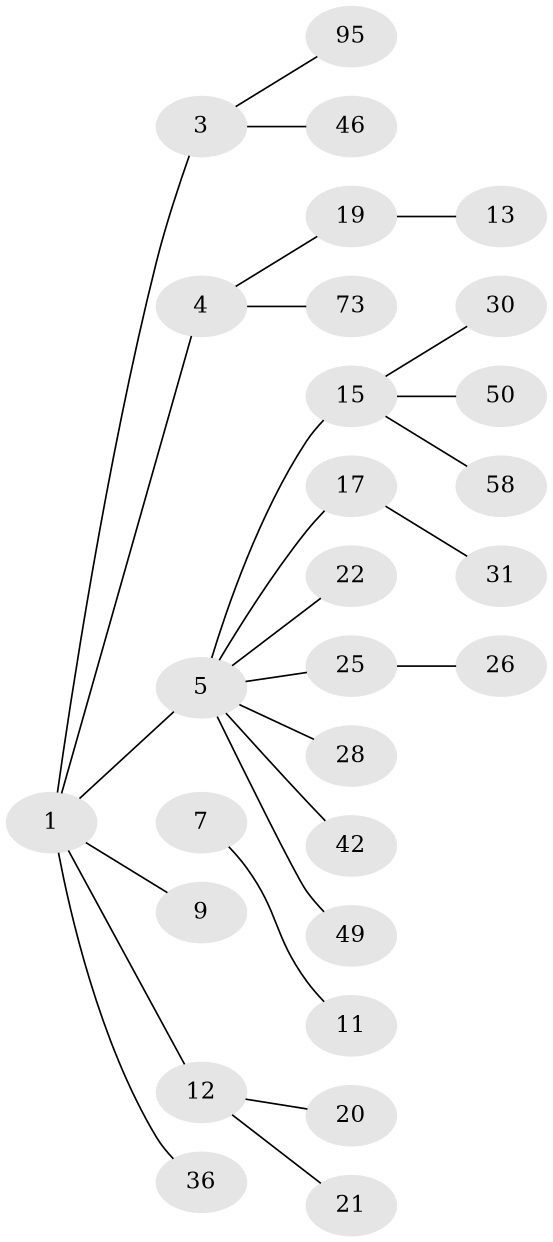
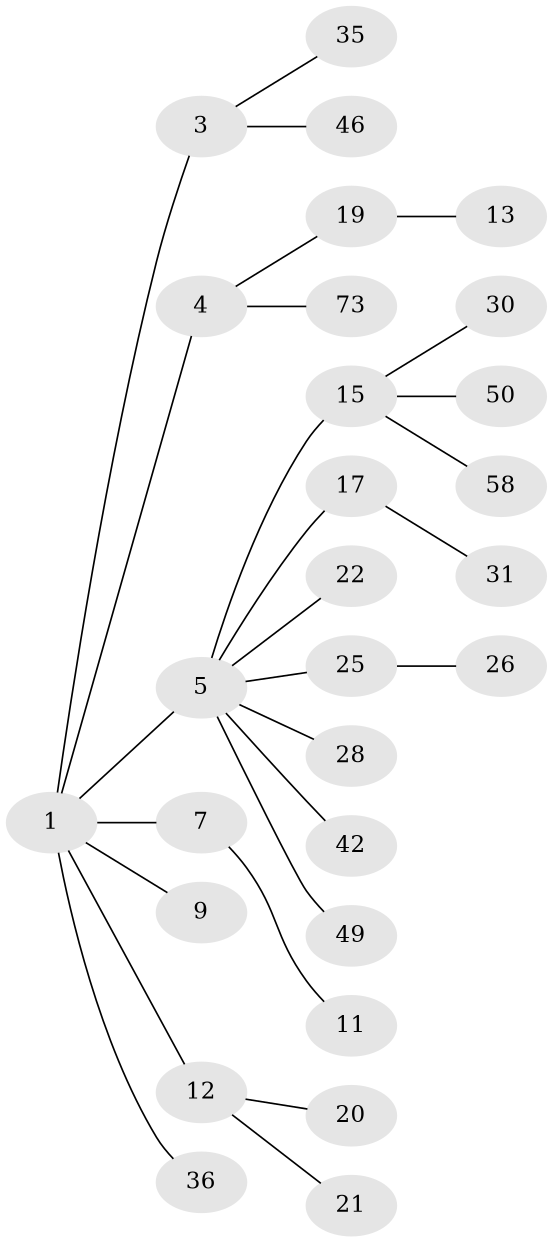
node "95": label "95" -> "35"
edge "1" -- "7": added
